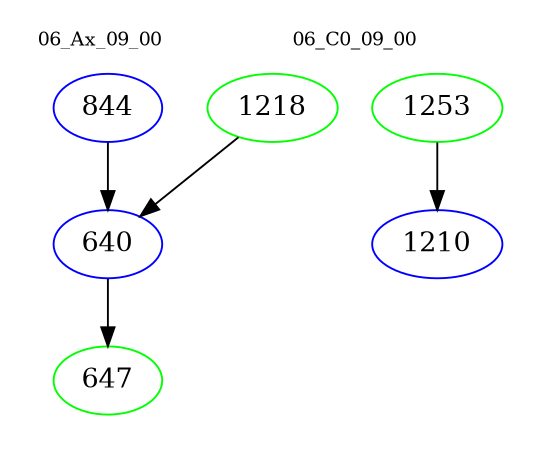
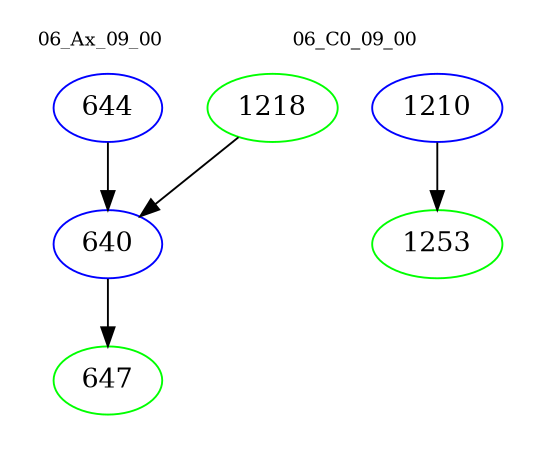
node "844": label "844" -> "644"
edge "1253" -> "1210": reversed
